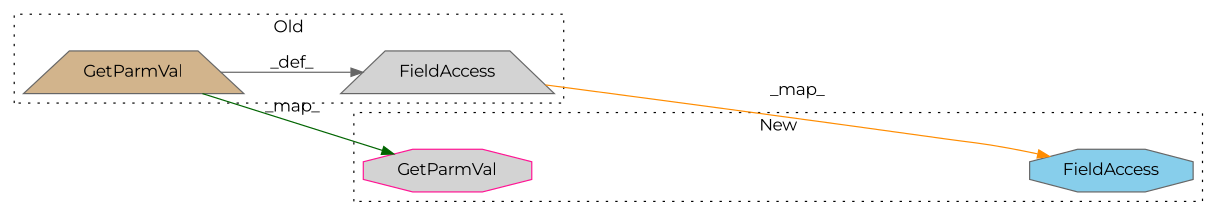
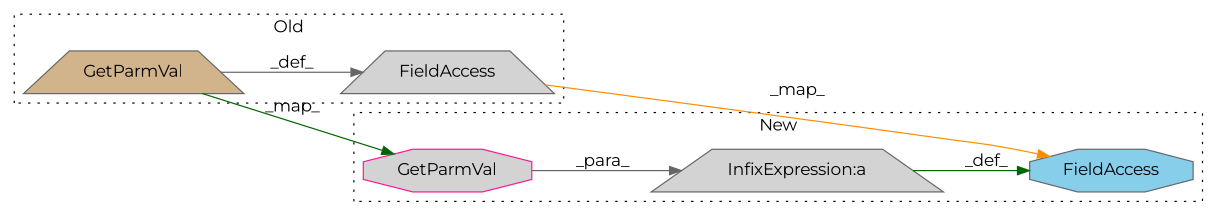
node "InfixExpression:a": added
